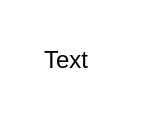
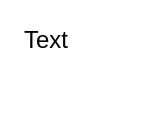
node "Text": moved (81, 61) -> (61, 41)
